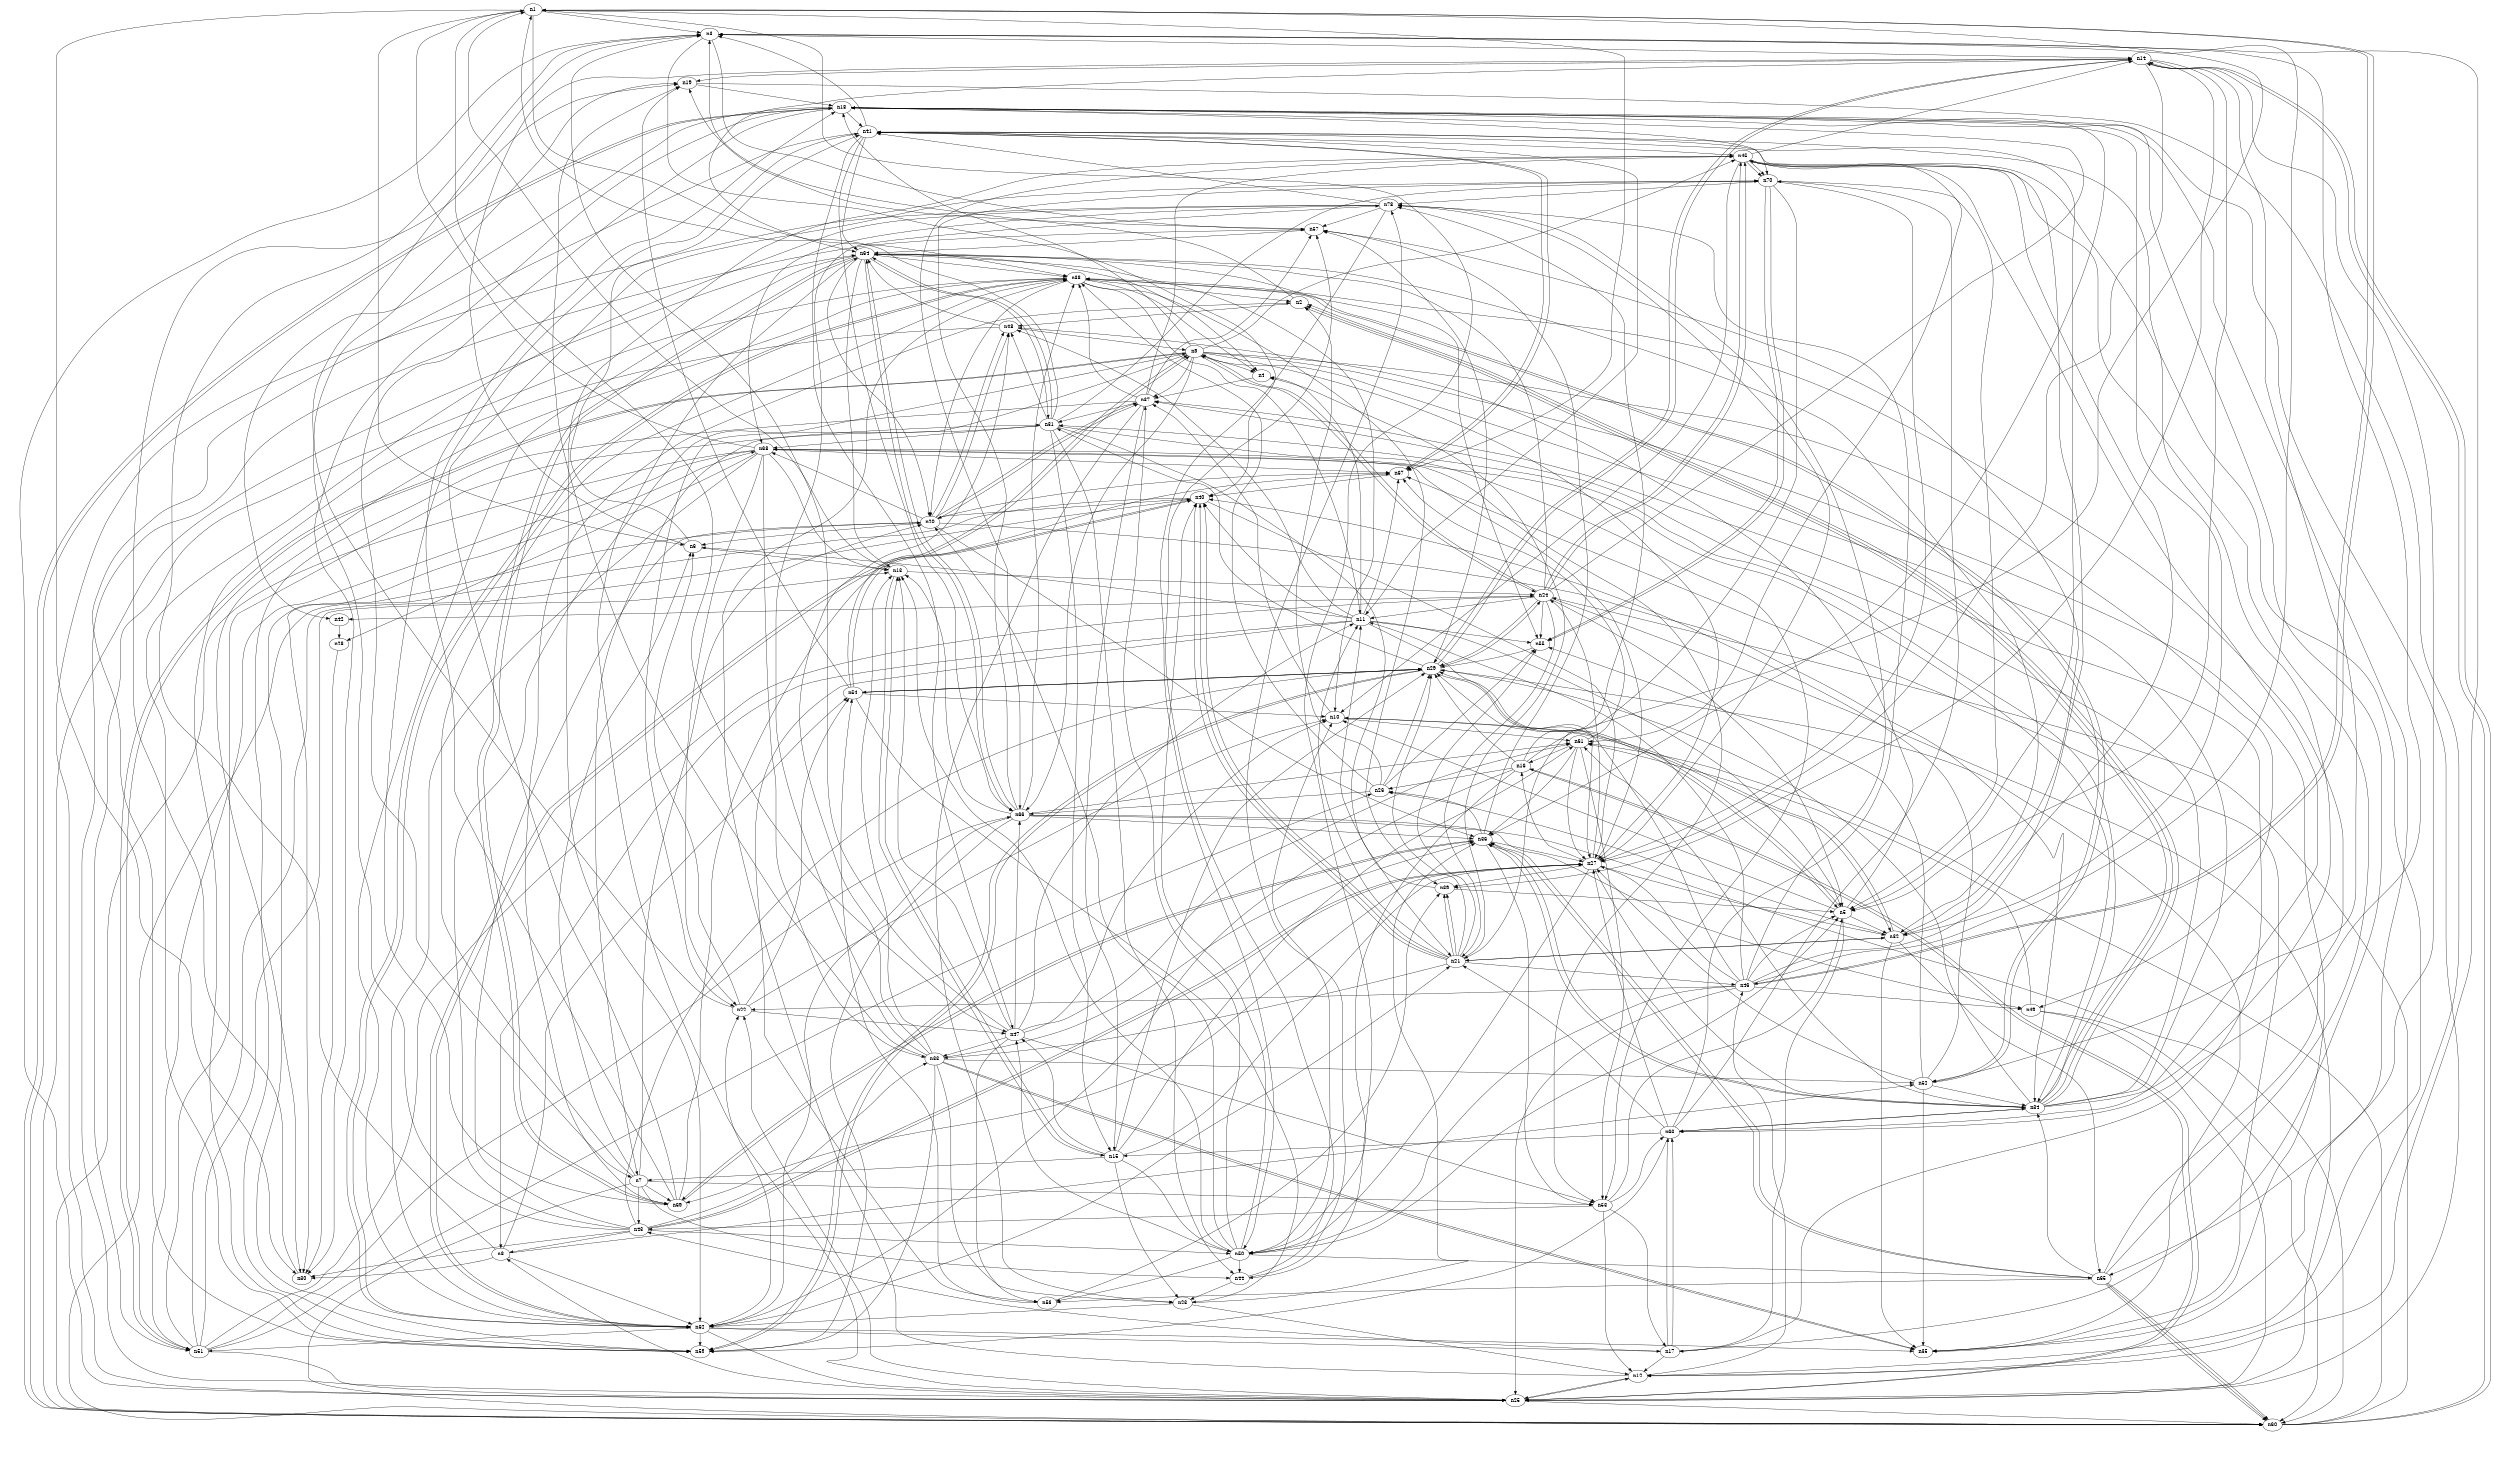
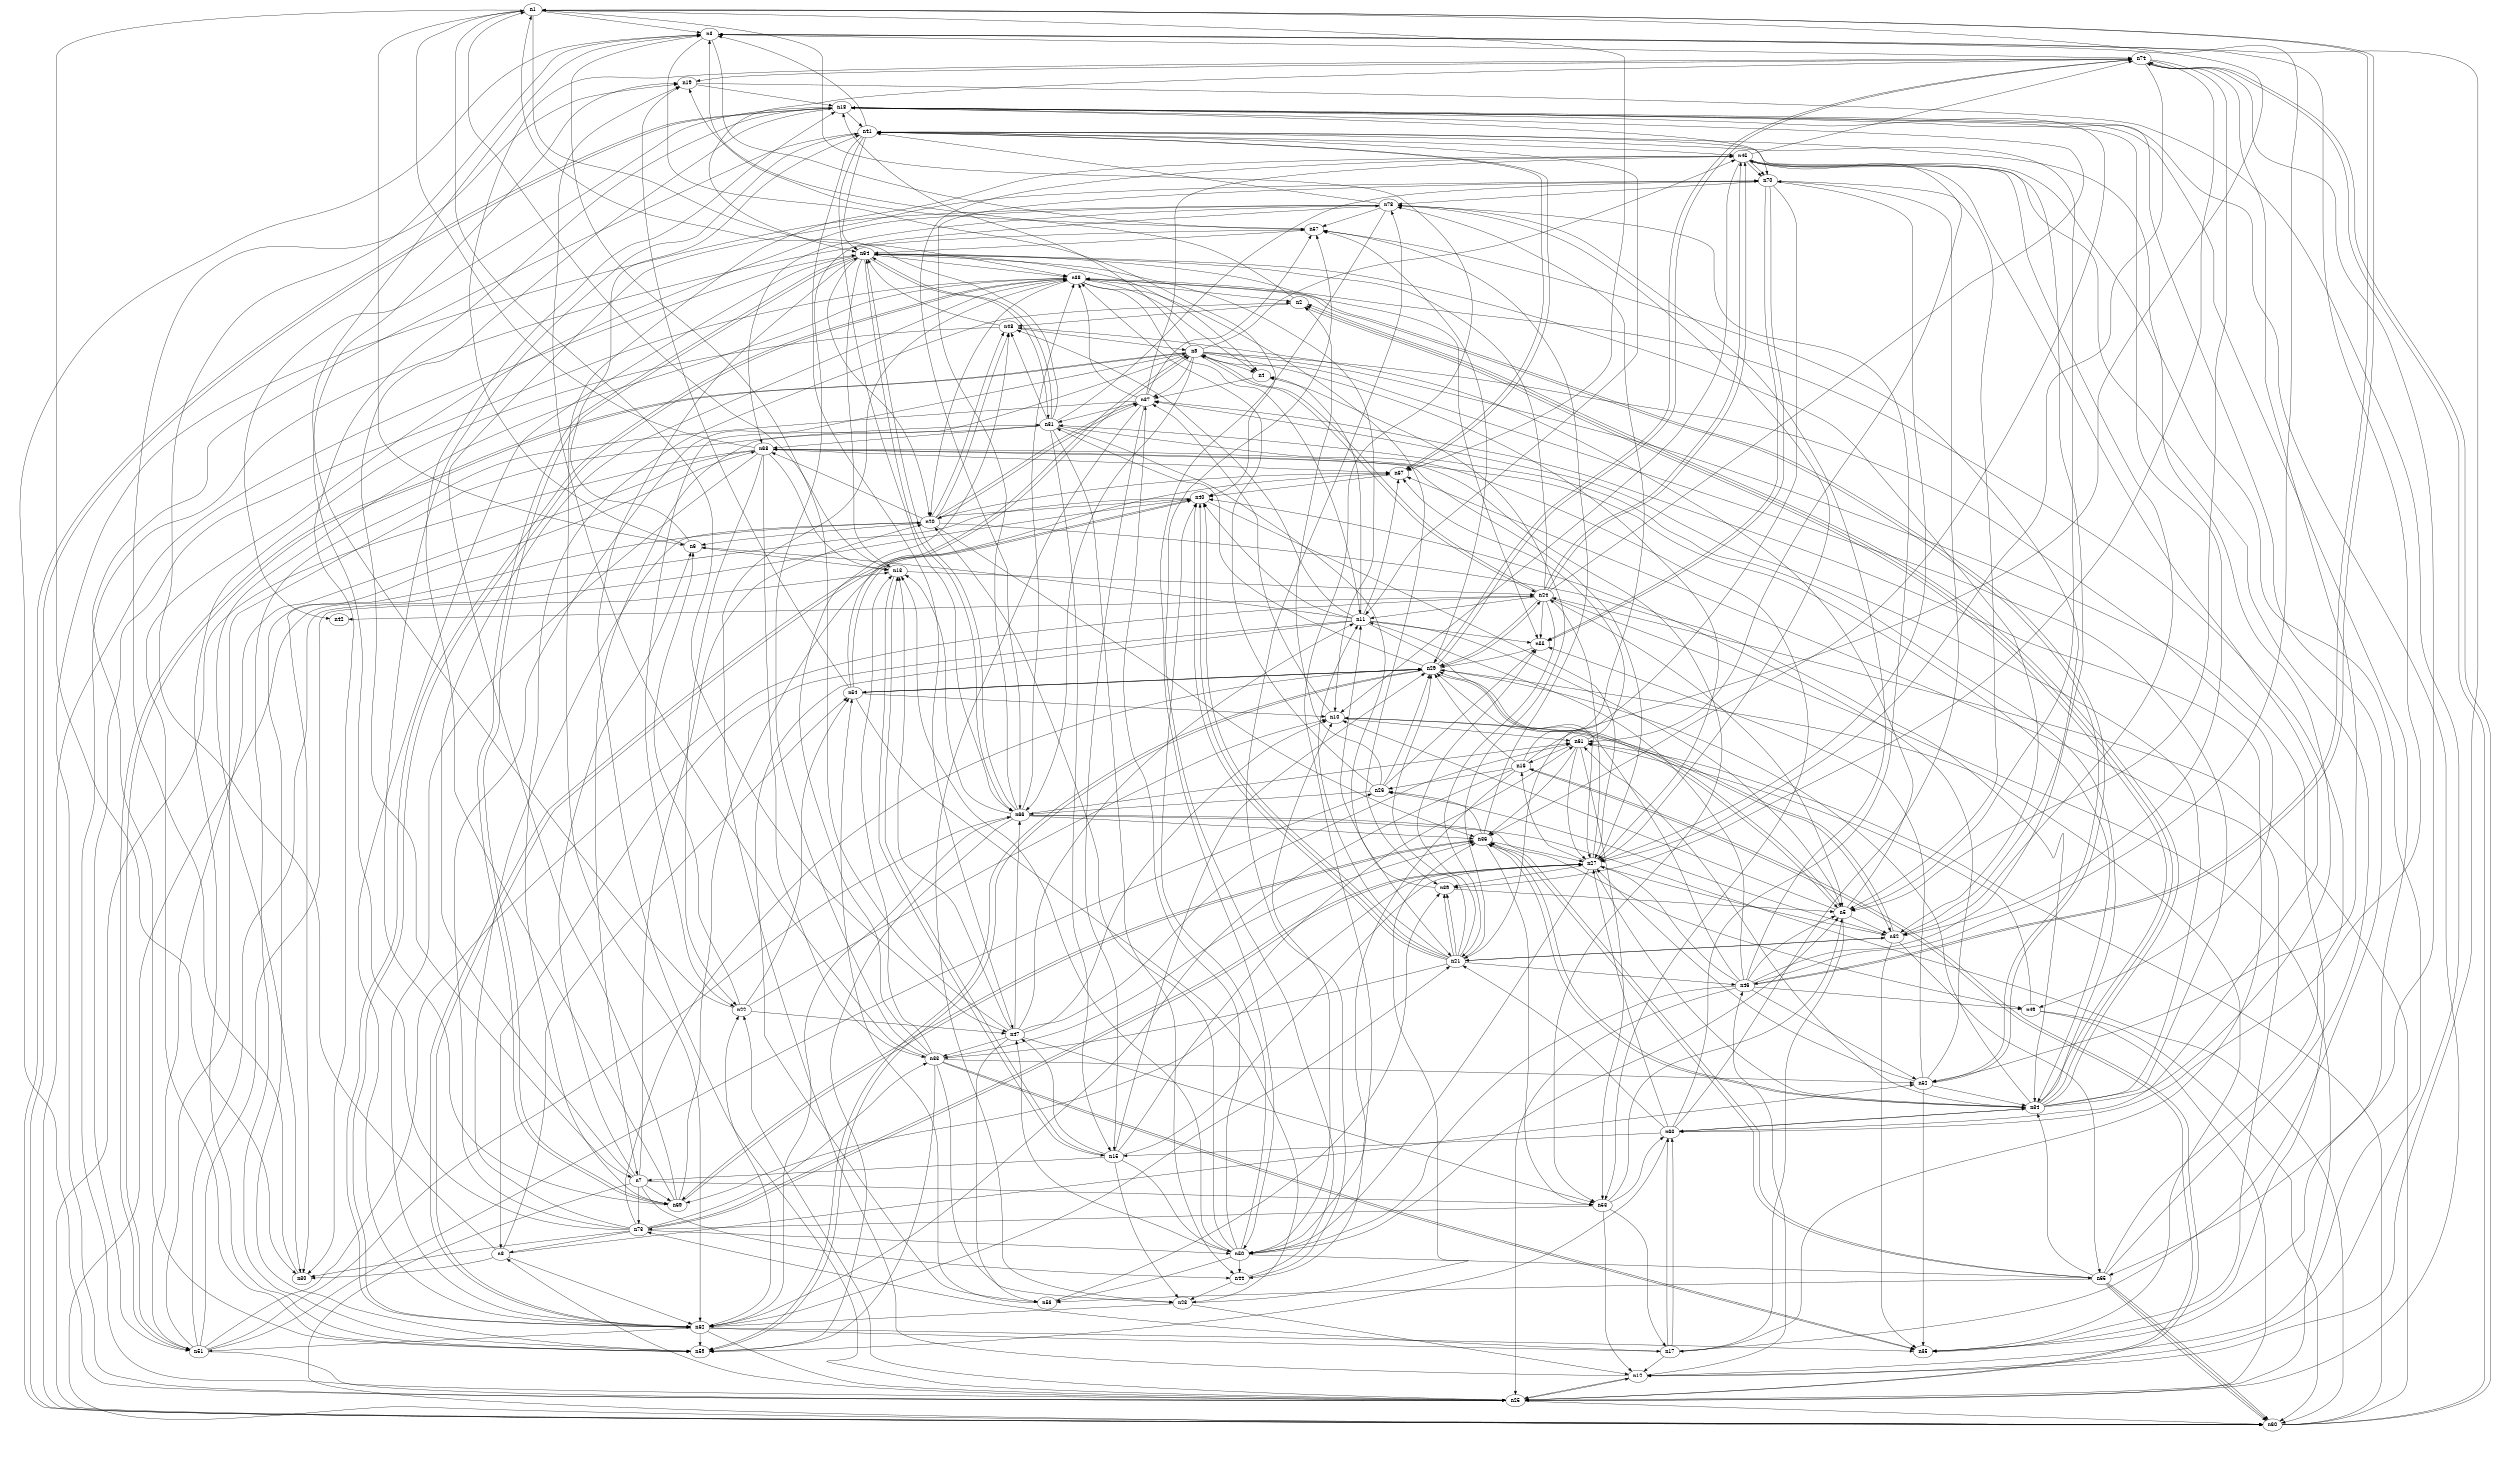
node "n14": label "n14" -> "n74"
node "n28": removed
edge "n46" -> "n22": now "n46" -> "n52"
node "n43": label "n43" -> "n73"
